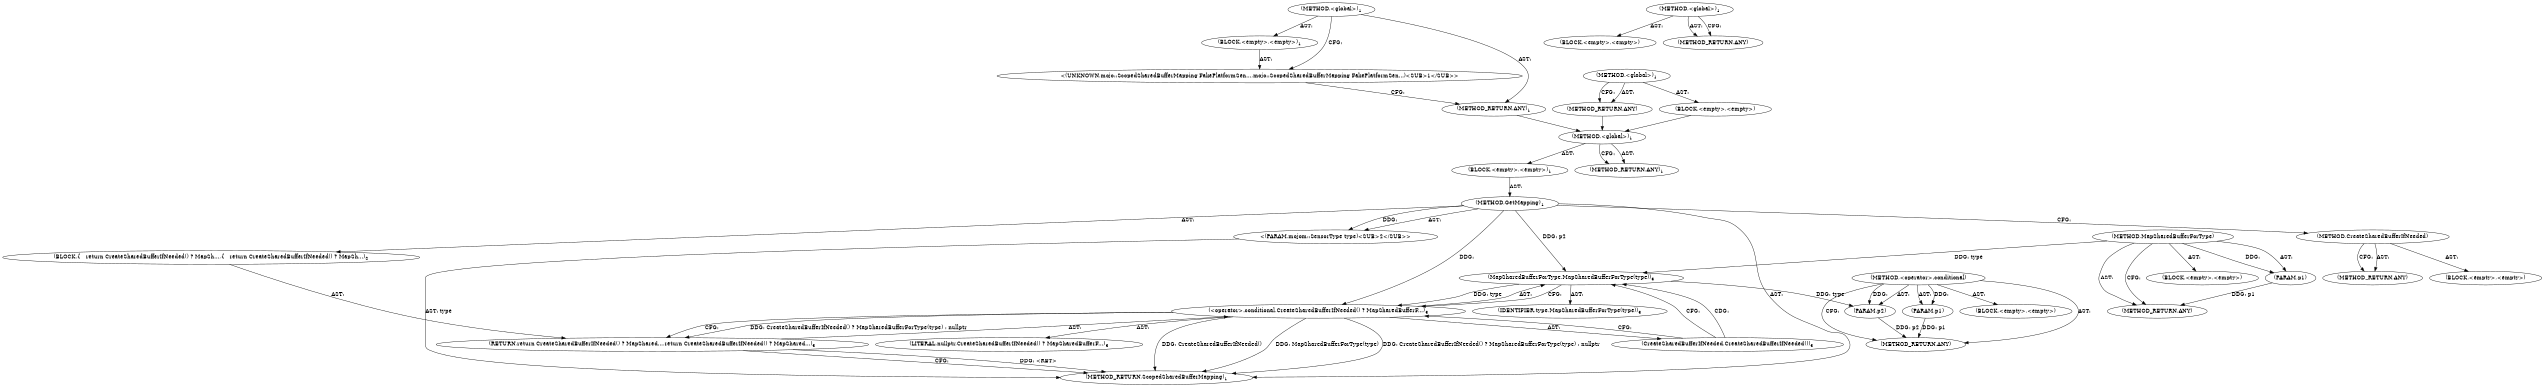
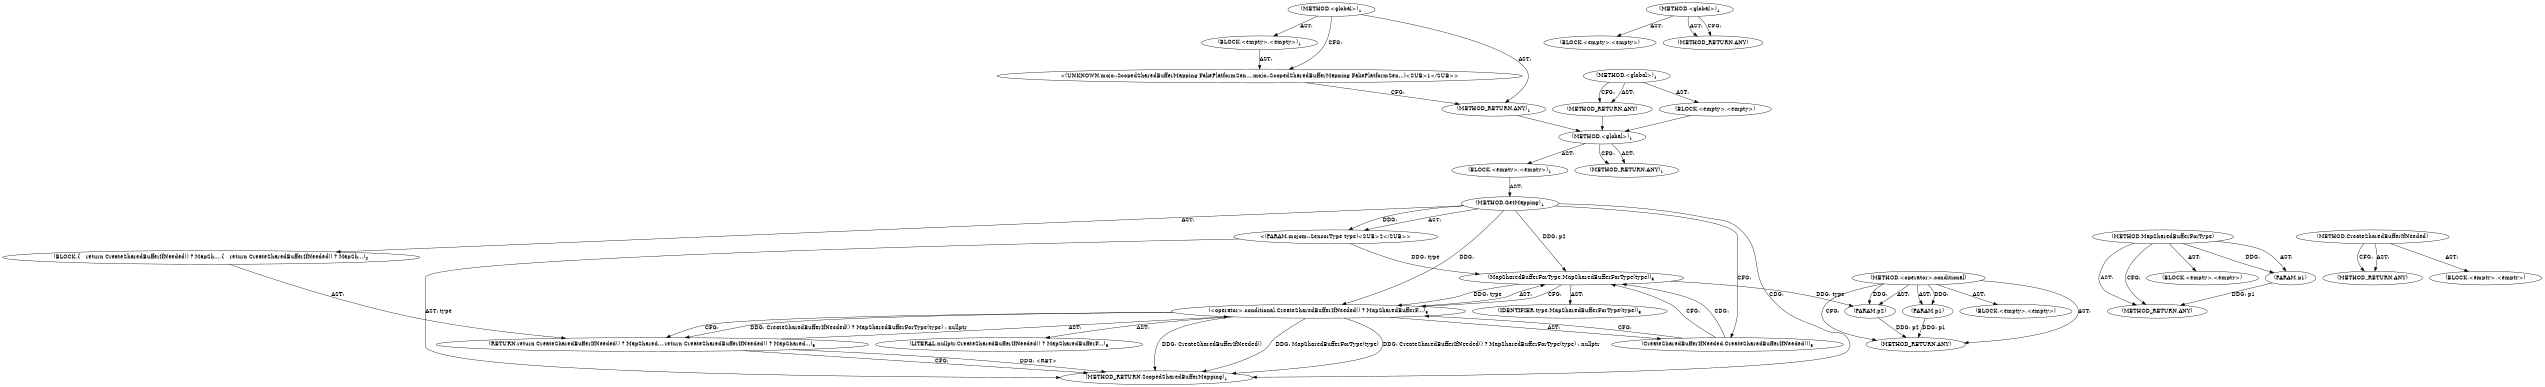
edge "(METHOD,GetMapping)" -> "(METHOD,CreateSharedBufferIfNeeded)": now "(METHOD,GetMapping)" -> "(CreateSharedBufferIfNeeded,CreateSharedBufferIfNeeded())"
edge "(METHOD,MapSharedBufferForType)" -> "(MapSharedBufferForType,MapSharedBufferForType(type))": now "<(PARAM,mojom::SensorType type)<SUB>2</SUB>>" -> "(MapSharedBufferForType,MapSharedBufferForType(type))"
edge "(METHOD,GetMapping)" -> "(METHOD_RETURN,ScopedSharedBufferMapping)": label "AST: " -> "CDG: "
